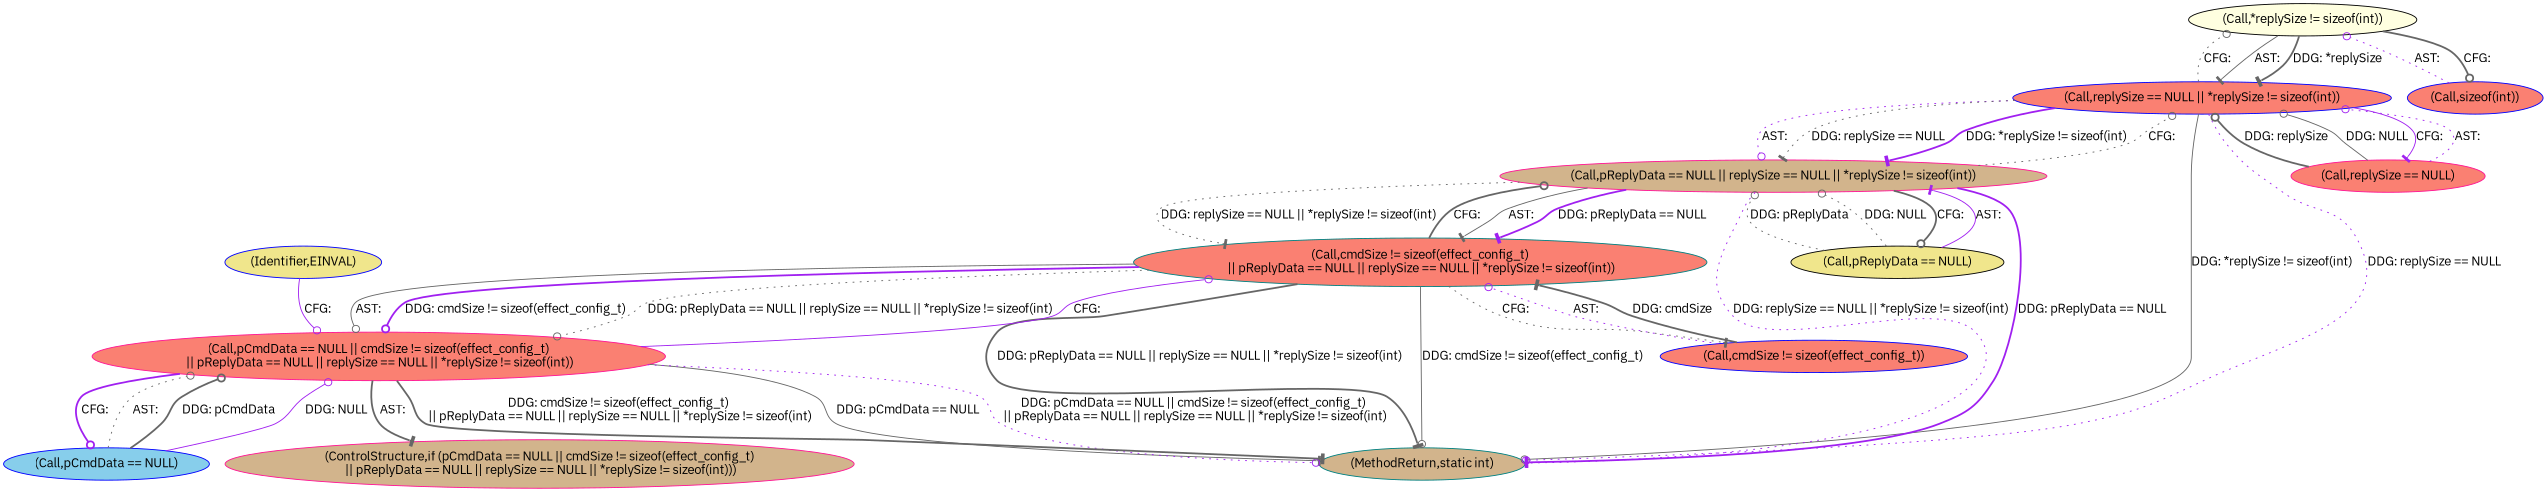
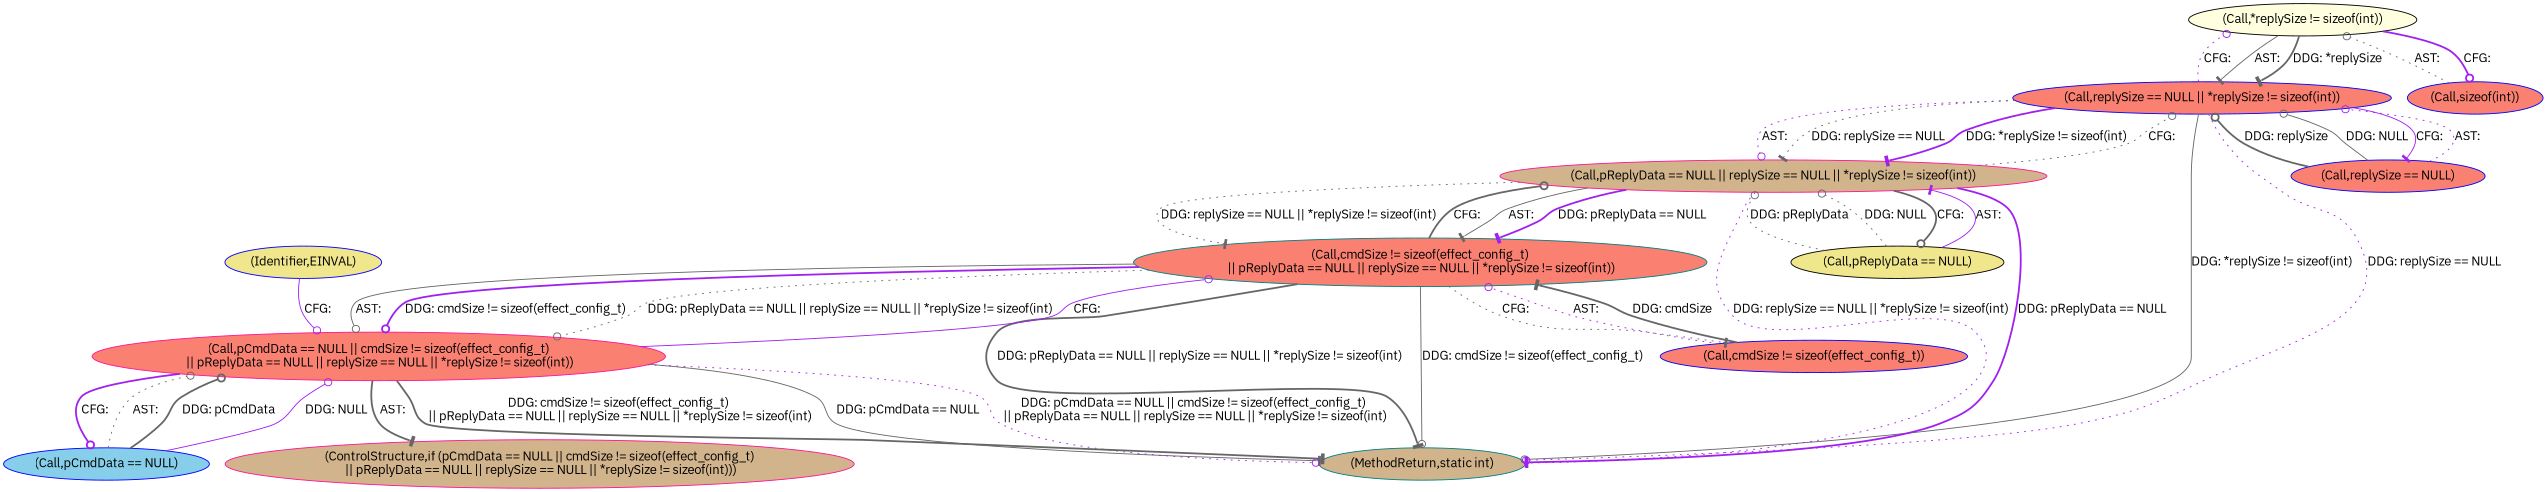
edge "(Call,*replySize != sizeof(int))" -> "(Call,sizeof(int))": color gray40 -> purple
edge "(Call,replySize == NULL || *replySize != sizeof(int))" -> "(Call,*replySize != sizeof(int))": color gray40 -> purple
edge "(Call,sizeof(int))" -> "(Call,*replySize != sizeof(int))": color purple -> gray40
node "(Call,replySize == NULL)": color deeppink -> blue
